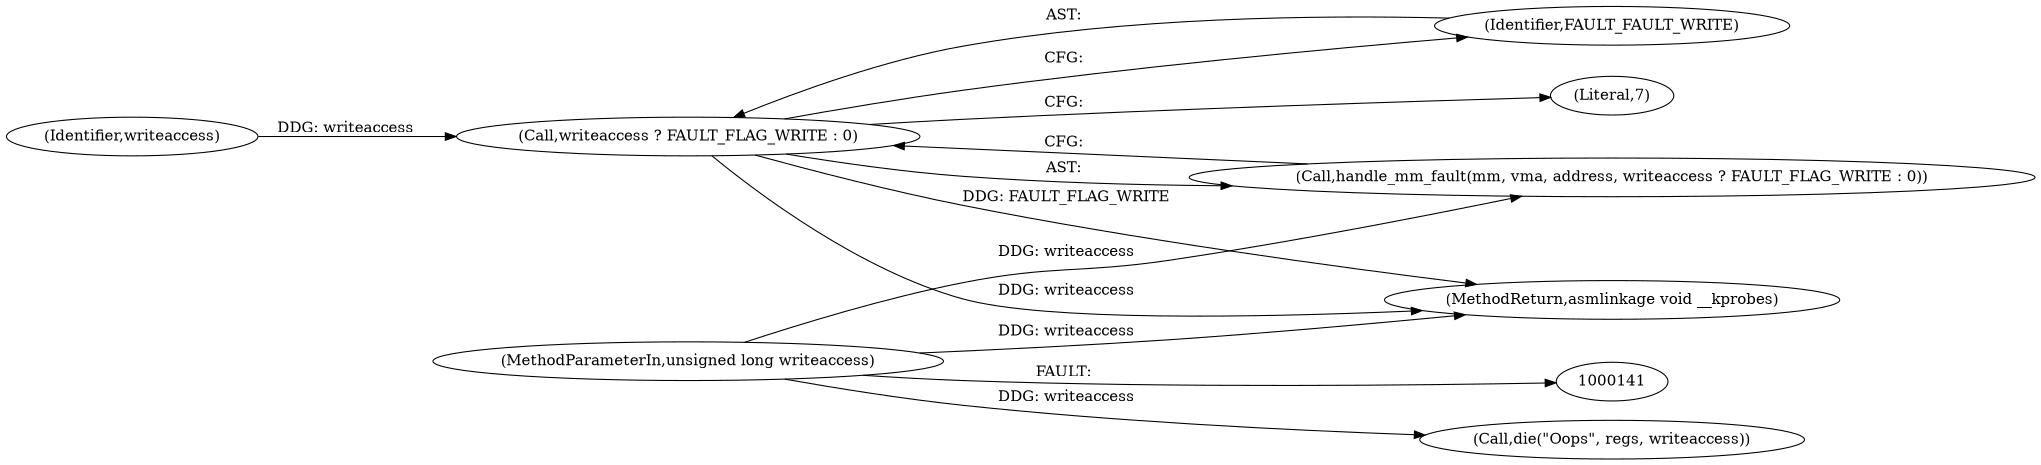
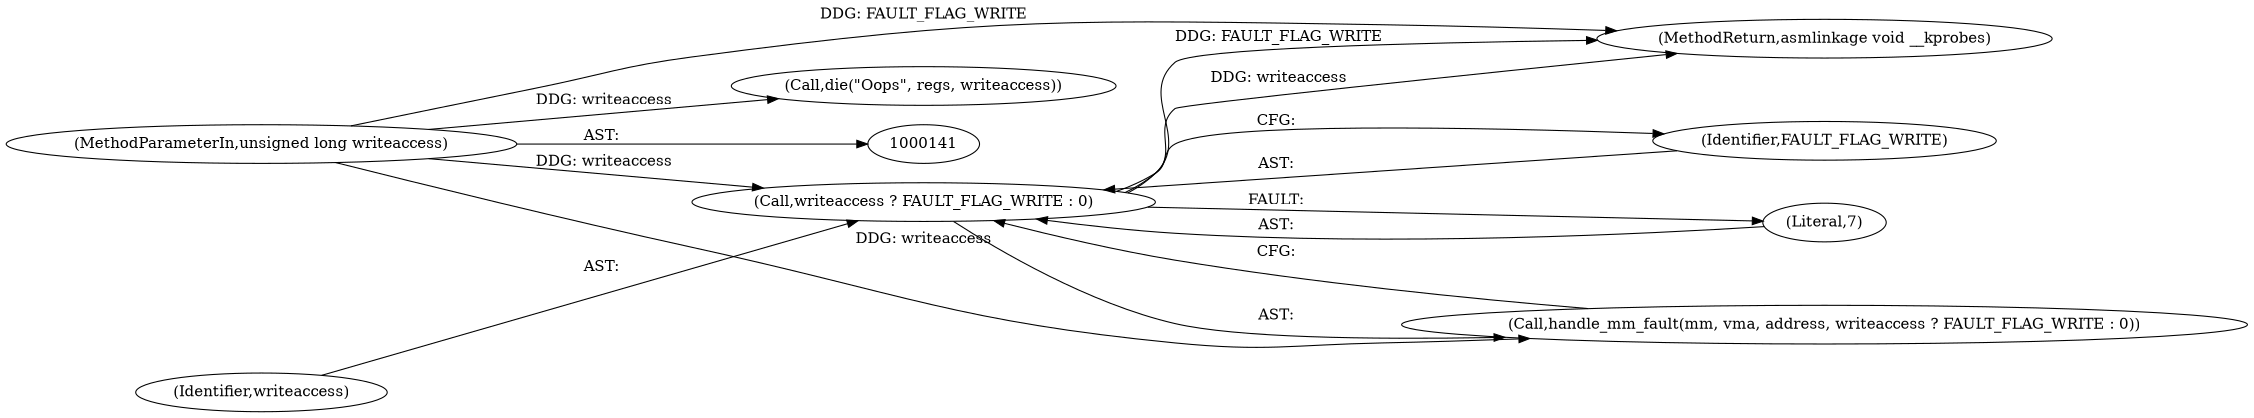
node "(Identifier,FAULT_FAULT_WRITE)": label "(Identifier,FAULT_FAULT_WRITE)" -> "(Identifier,FAULT_FLAG_WRITE)"
edge "(Call,writeaccess ? FAULT_FLAG_WRITE : 0)" -> "(Literal,7)": label "CFG: " -> "FAULT: "
edge "(Identifier,writeaccess)" -> "(Call,writeaccess ? FAULT_FLAG_WRITE : 0)": label "DDG: writeaccess" -> "AST: "
edge "(MethodParameterIn,unsigned long writeaccess)" -> "(Call,writeaccess ? FAULT_FLAG_WRITE : 0)": added, label "DDG: writeaccess"
edge "(Literal,7)" -> "(Call,writeaccess ? FAULT_FLAG_WRITE : 0)": added, label "AST:"
edge "(MethodParameterIn,unsigned long writeaccess)" -> "(MethodReturn,asmlinkage void __kprobes)": label "DDG: writeaccess" -> "DDG: FAULT_FLAG_WRITE"
edge "(MethodParameterIn,unsigned long writeaccess)" -> "1000141": label "FAULT: " -> "AST: "
